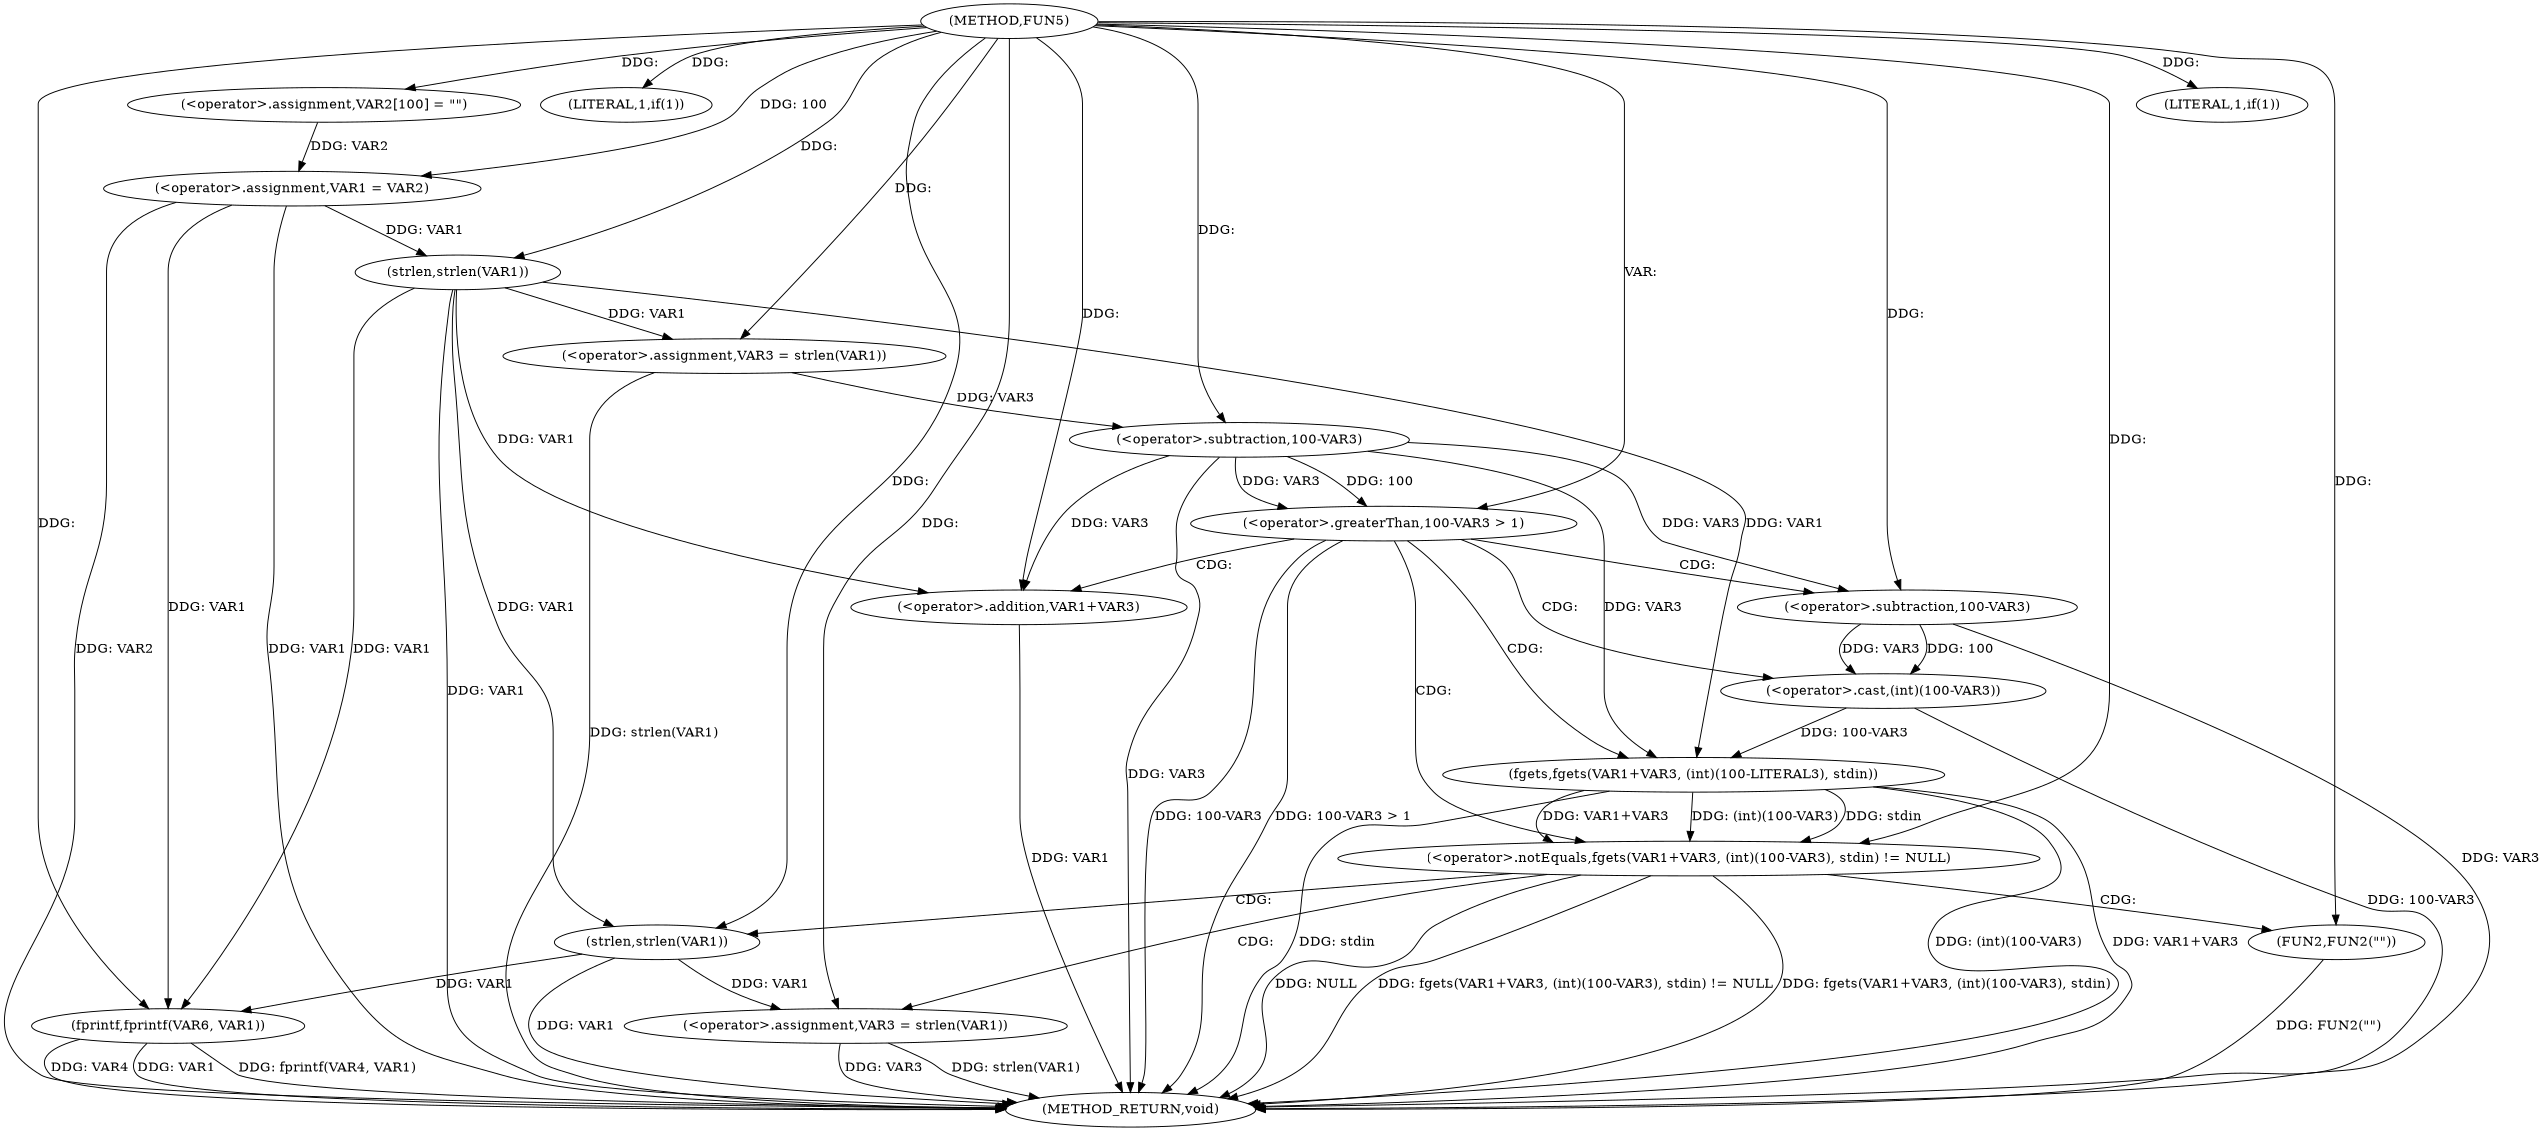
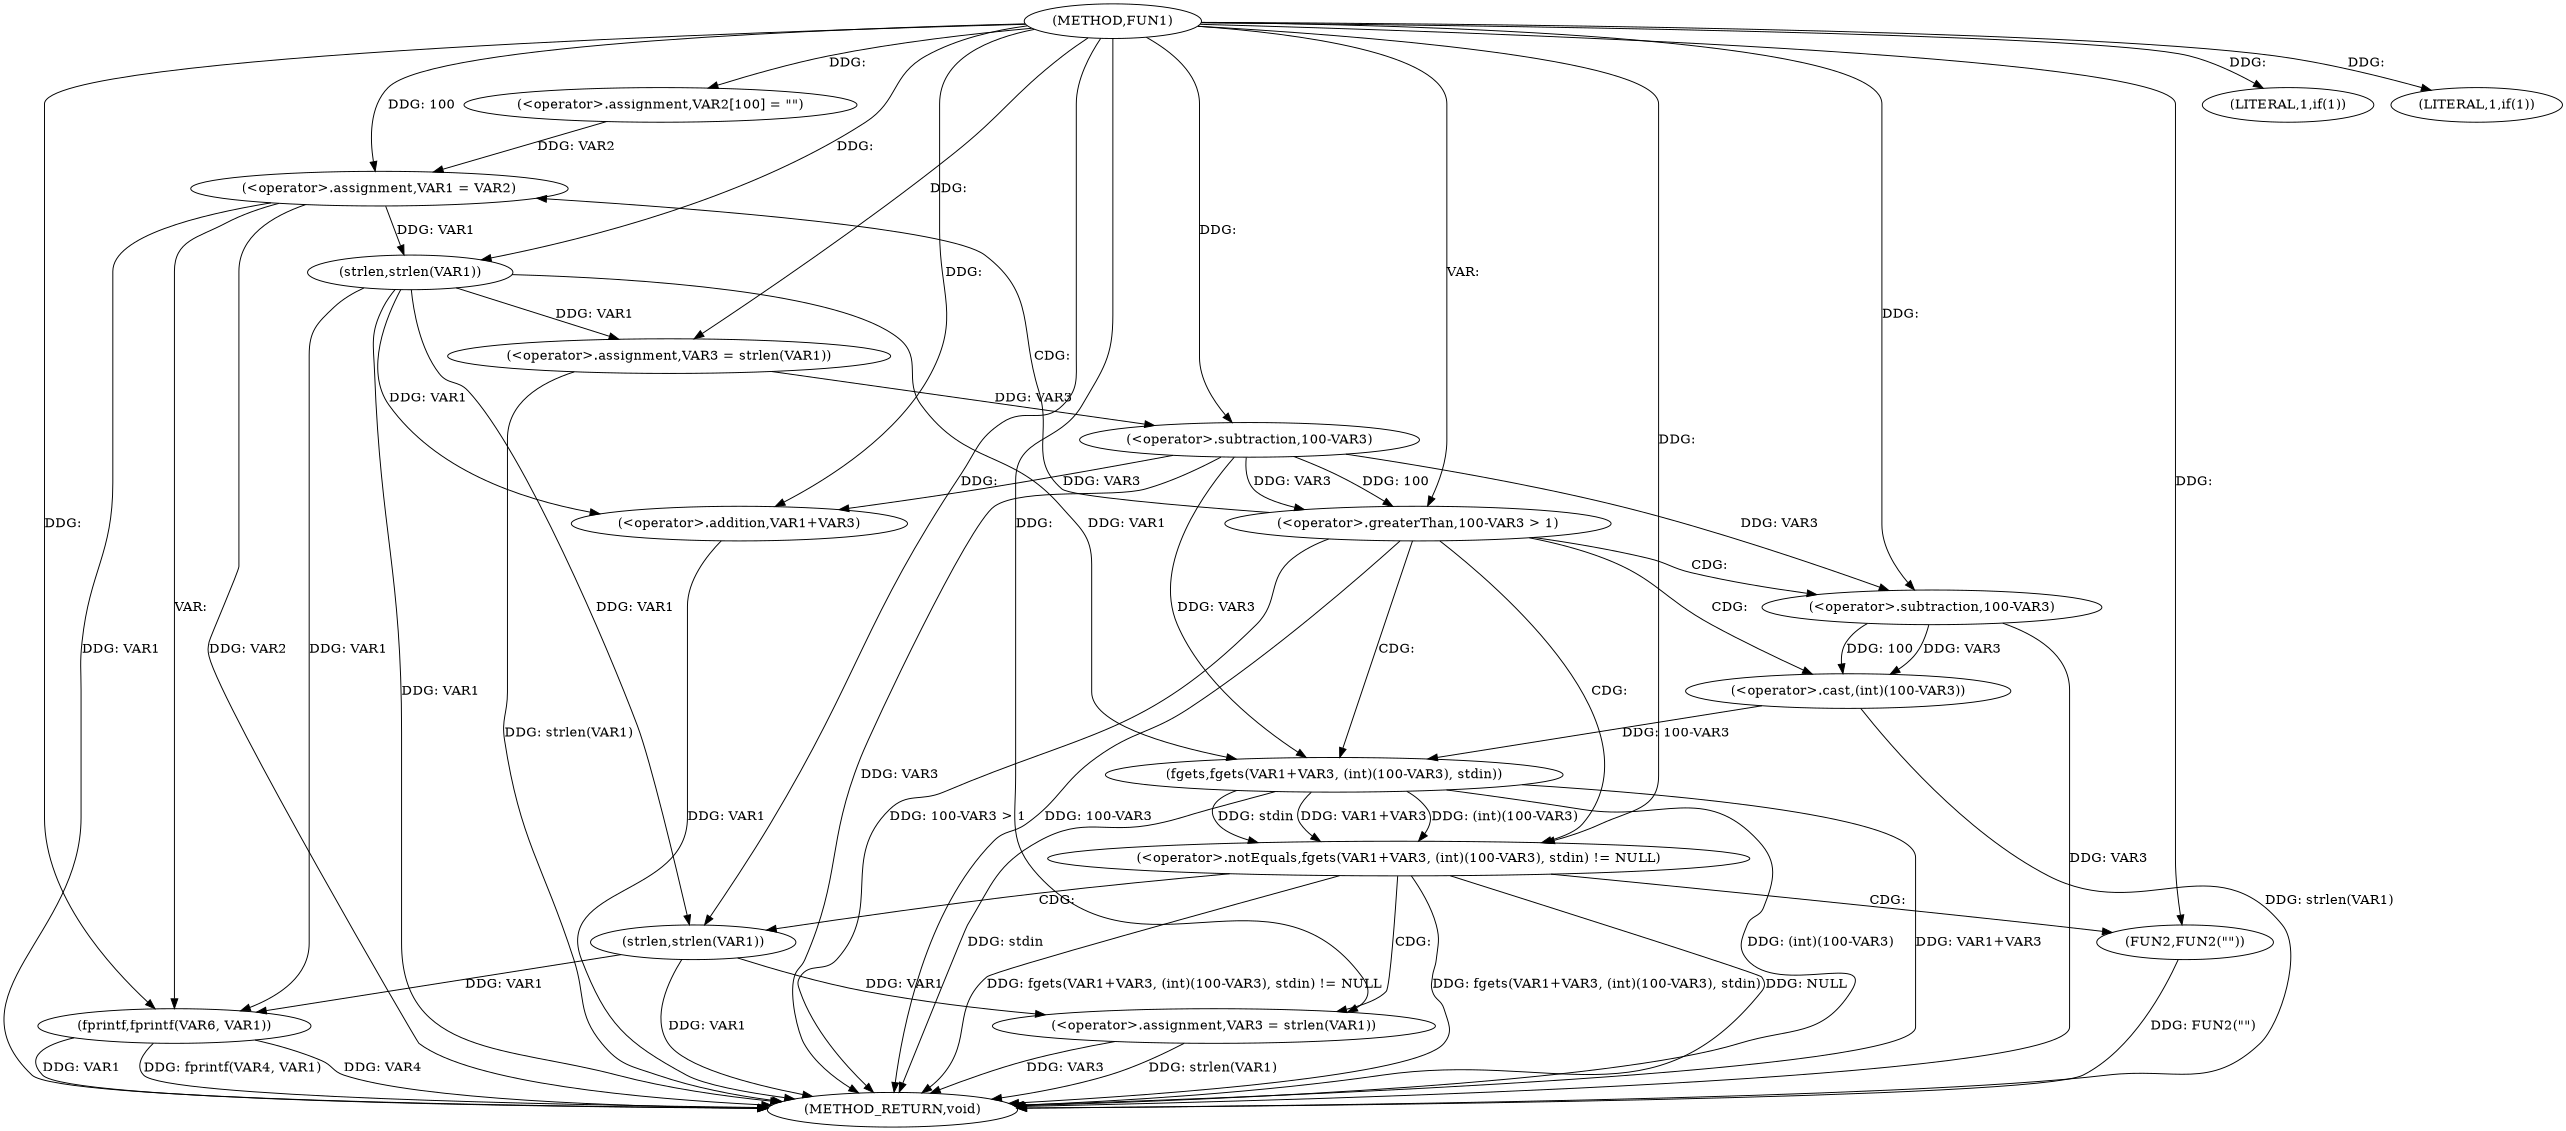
node "(METHOD,FUN5)": label "(METHOD,FUN5)" -> "(METHOD,FUN1)"
edge "(<operator>.greaterThan,100-VAR3 > 1)" -> "(<operator>.addition,VAR1+VAR3)": now "(<operator>.greaterThan,100-VAR3 > 1)" -> "(<operator>.assignment,VAR1 = VAR2)"
edge "(<operator>.assignment,VAR1 = VAR2)" -> "(fprintf,fprintf(VAR6, VAR1))": label "DDG: VAR1" -> "VAR: "
node "(fgets,fgets(VAR1+VAR3, (int)(100-LITERAL3), stdin))": label "(fgets,fgets(VAR1+VAR3, (int)(100-LITERAL3), stdin))" -> "(fgets,fgets(VAR1+VAR3, (int)(100-VAR3), stdin))"
edge "(<operator>.cast,(int)(100-VAR3))" -> "(METHOD_RETURN,void)": label "DDG: 100-VAR3" -> "DDG: strlen(VAR1)"
